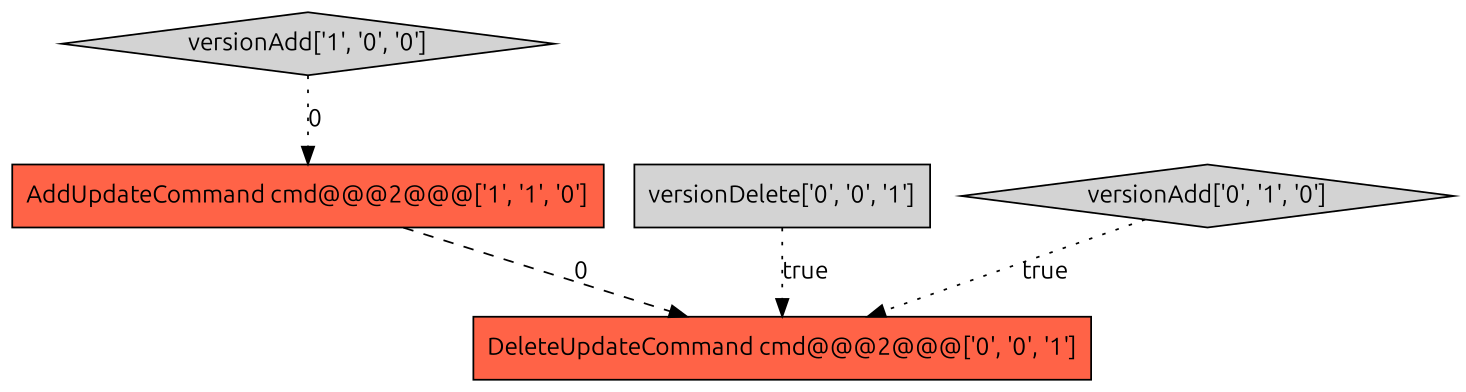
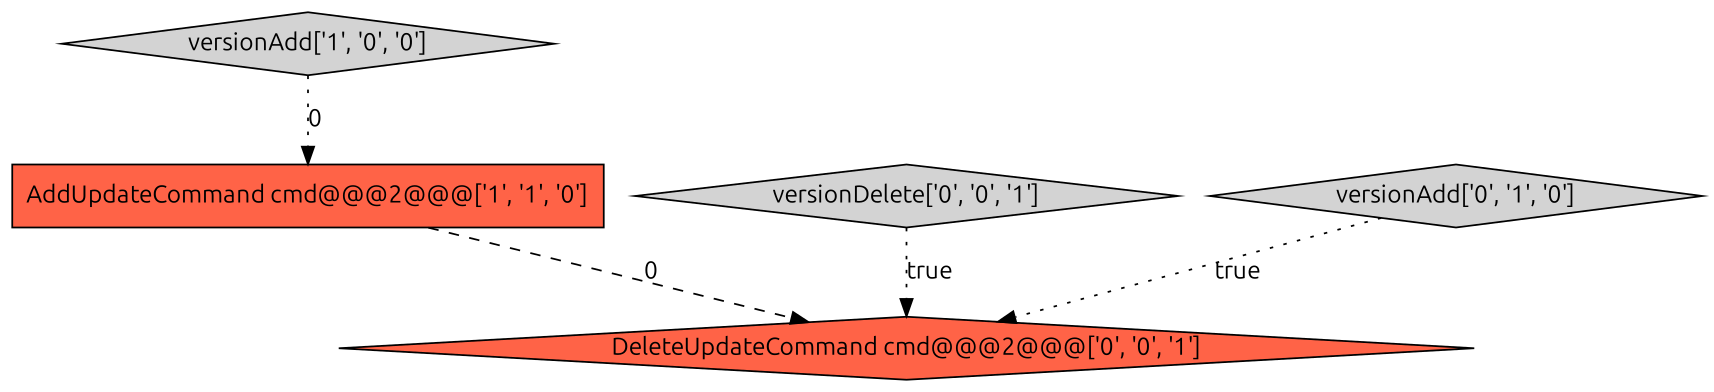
node "versionDelete['0', '0', '1']": shape box -> diamond
node "DeleteUpdateCommand cmd@@@2@@@['0', '0', '1']": shape box -> diamond
